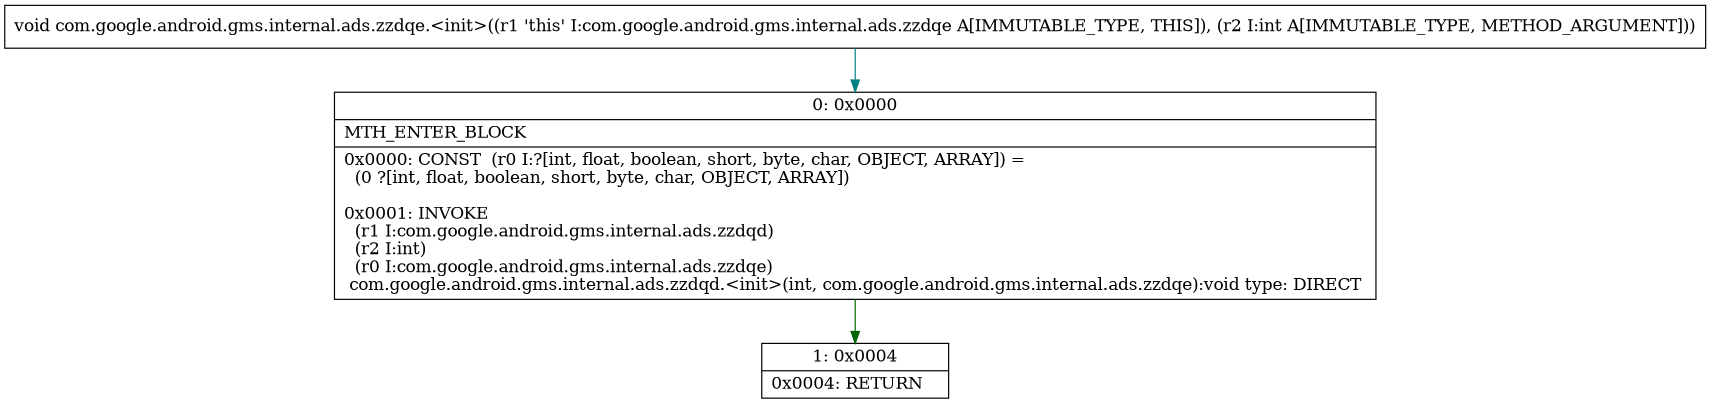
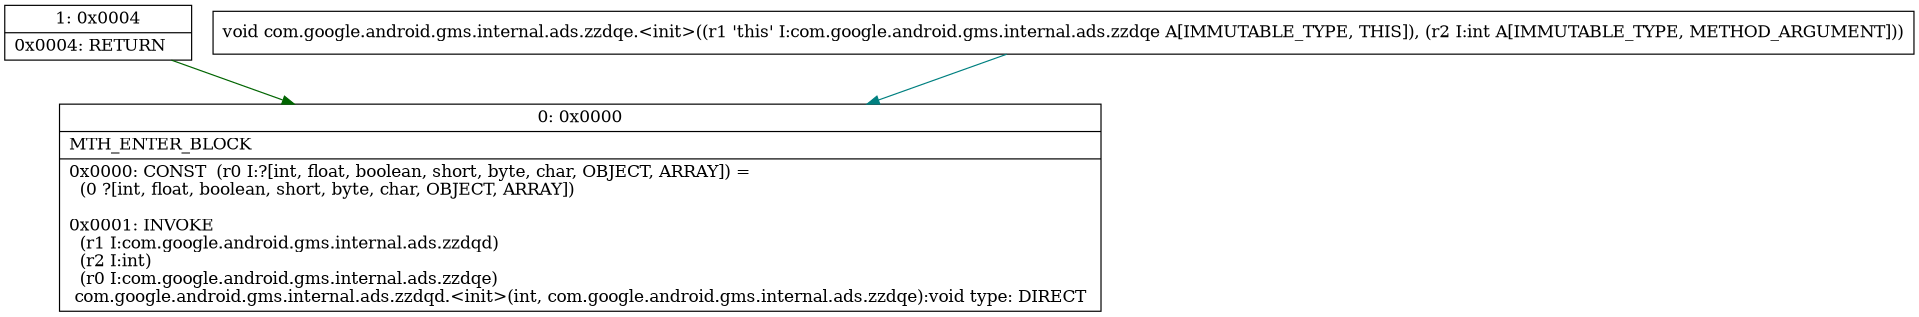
edge "0: 0x0000" -> "1: 0x0004": reversed
